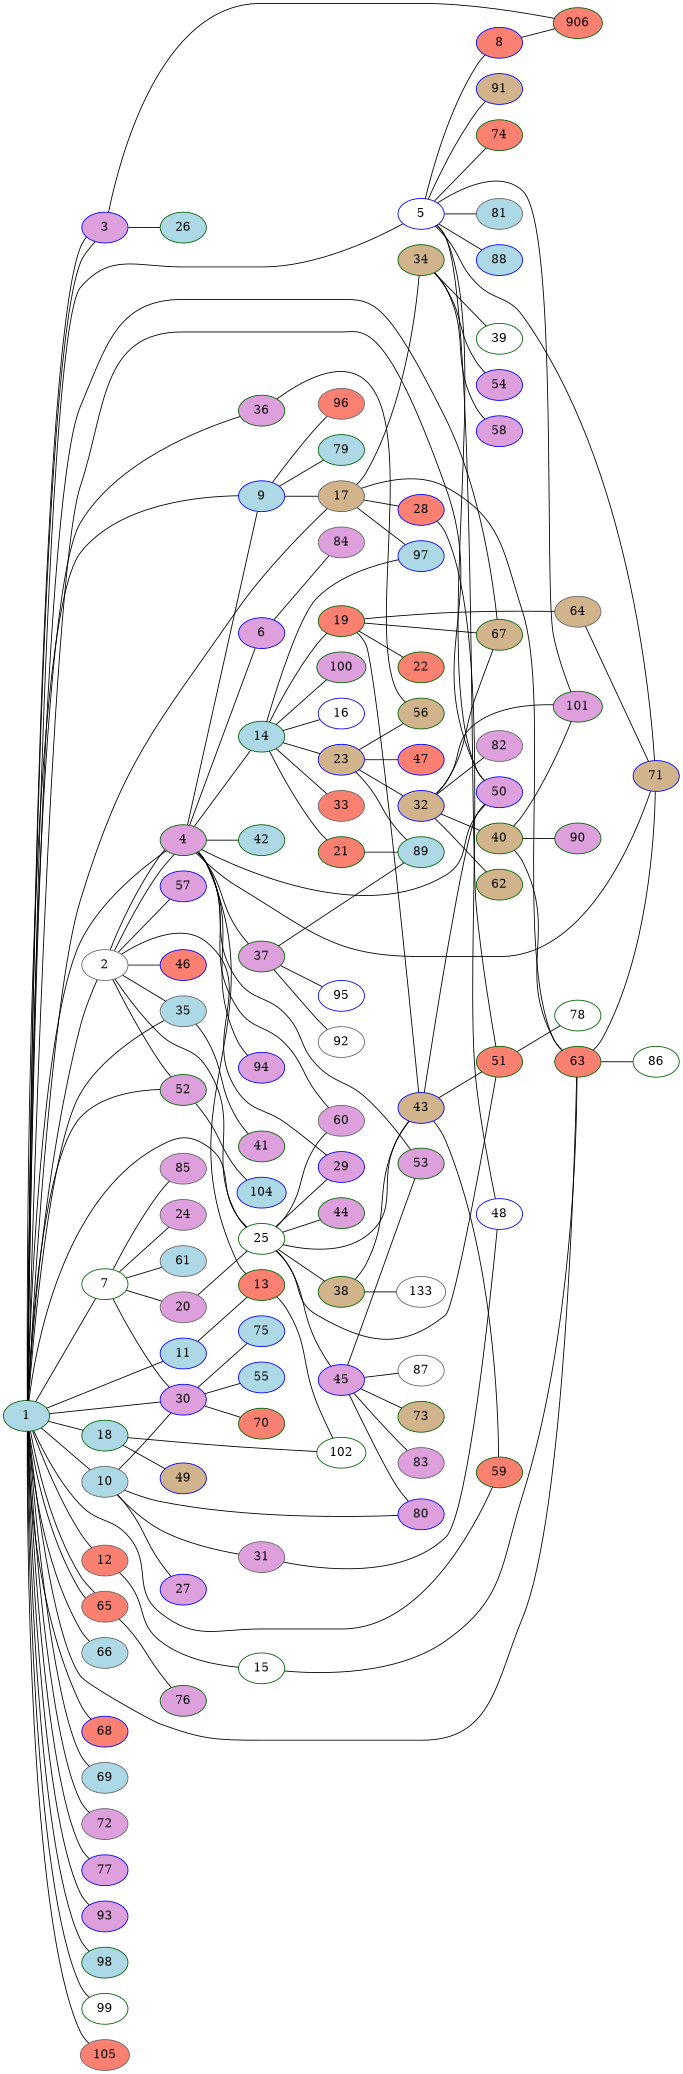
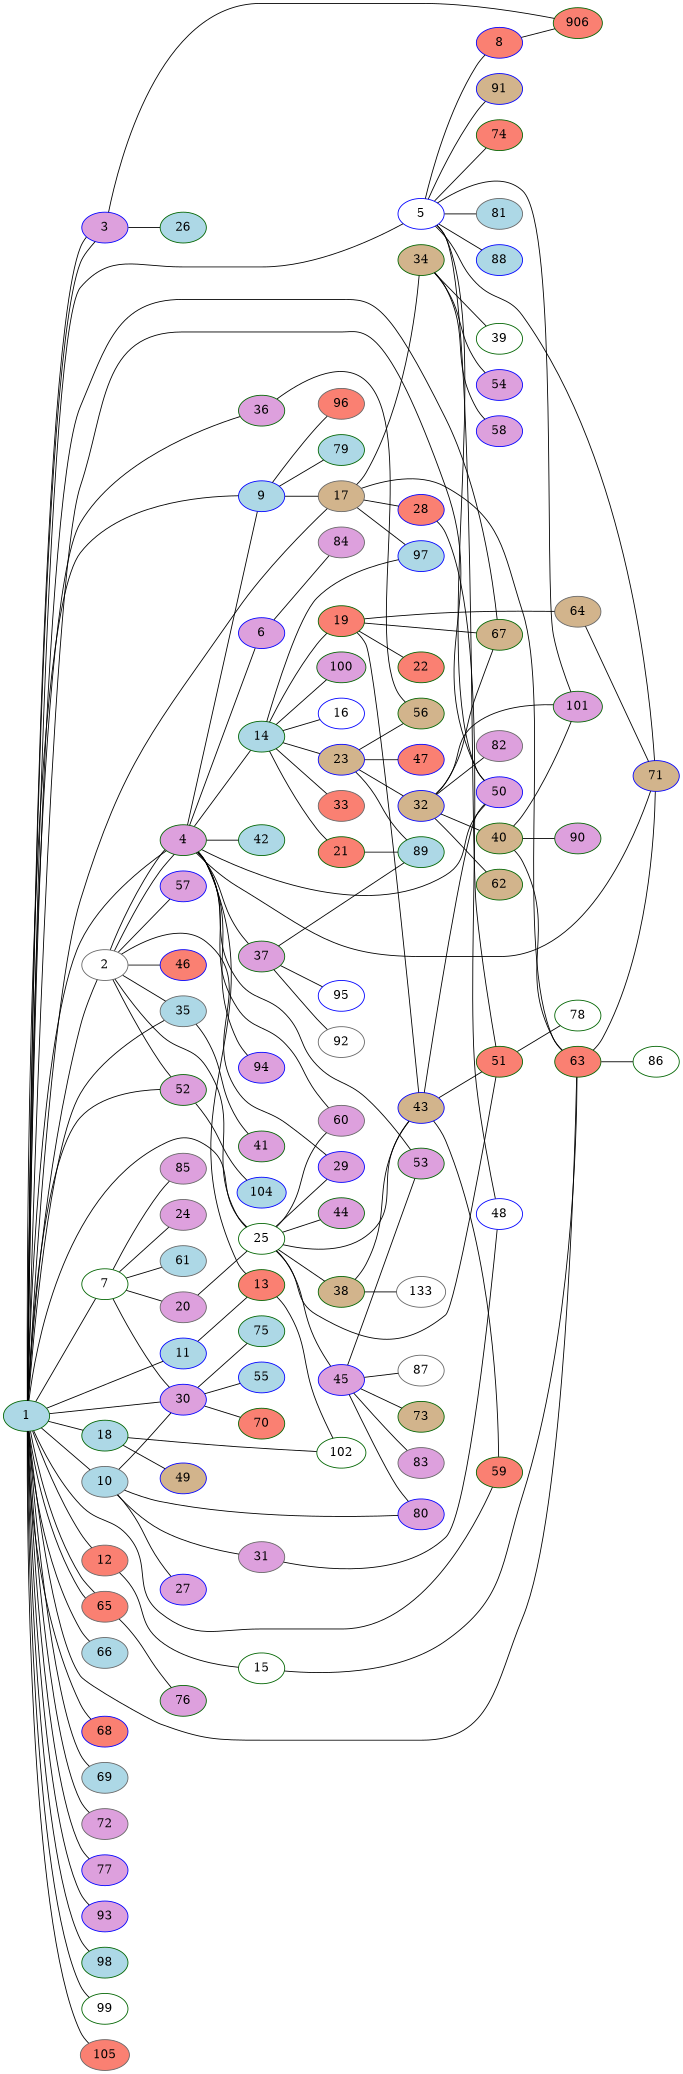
node "75": color blue -> darkgreen
